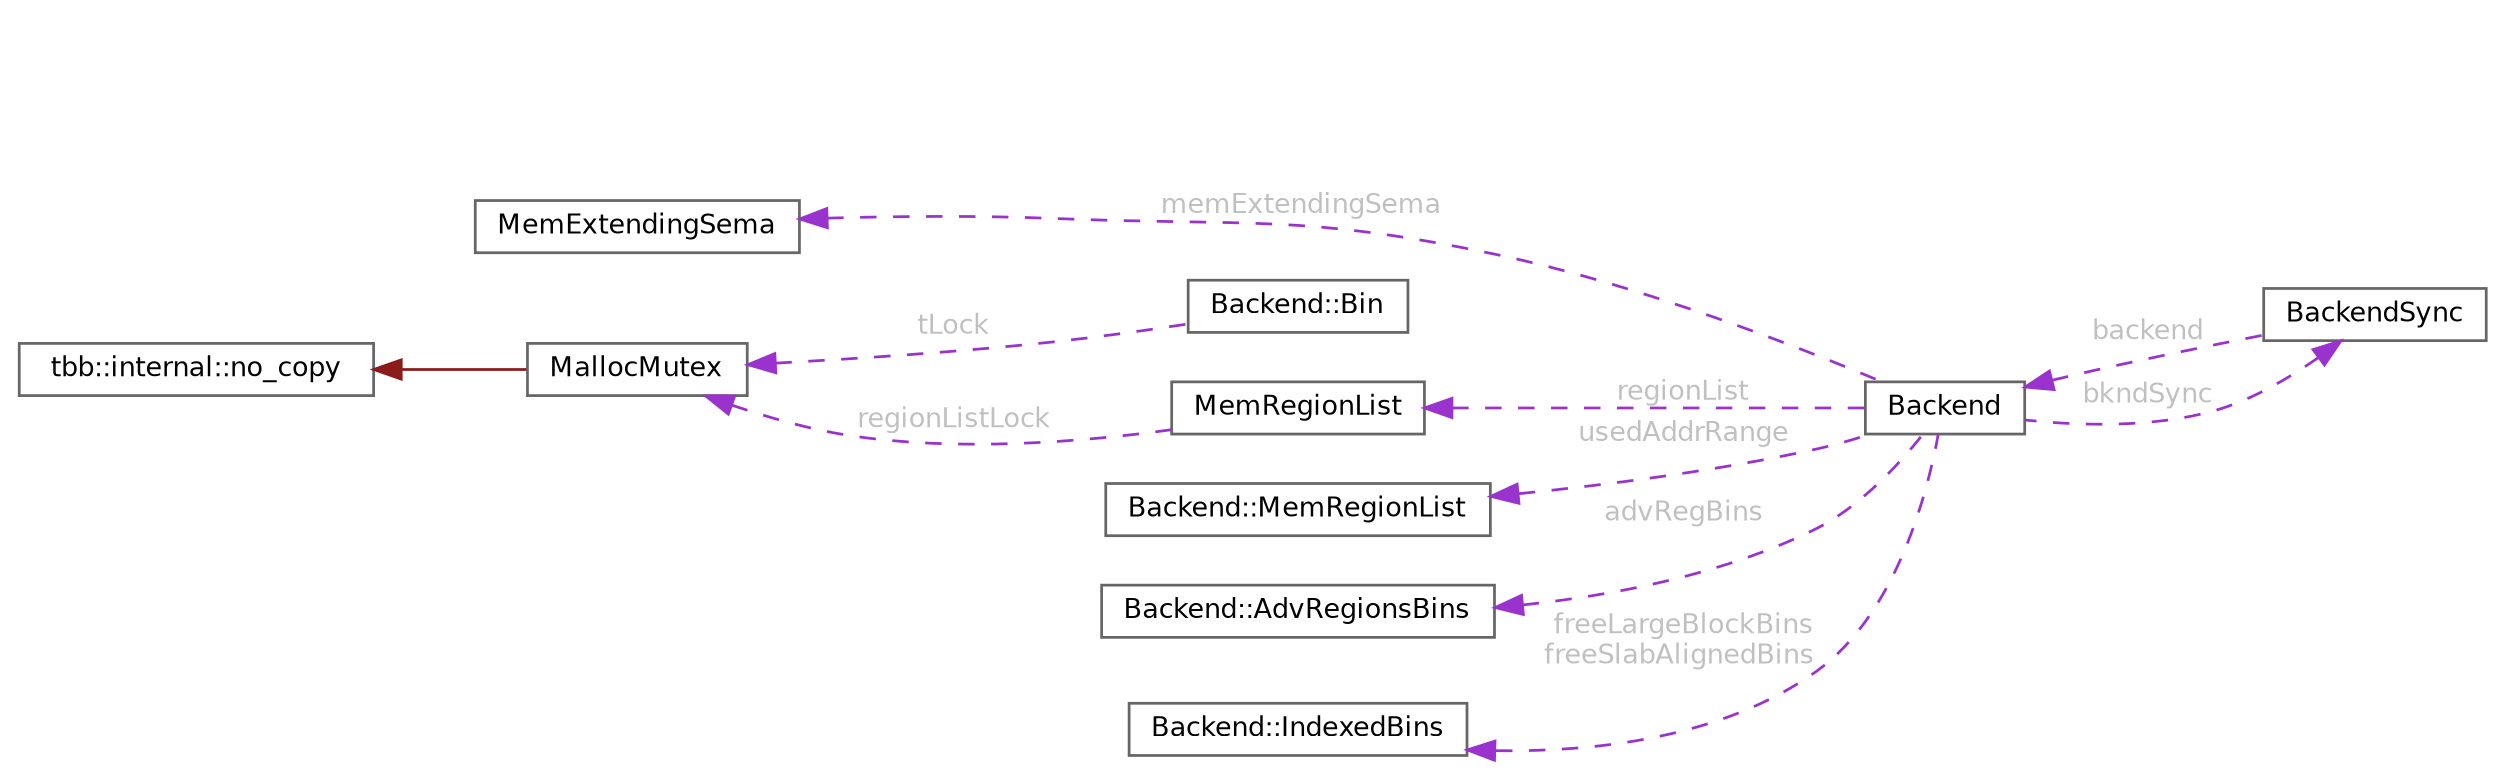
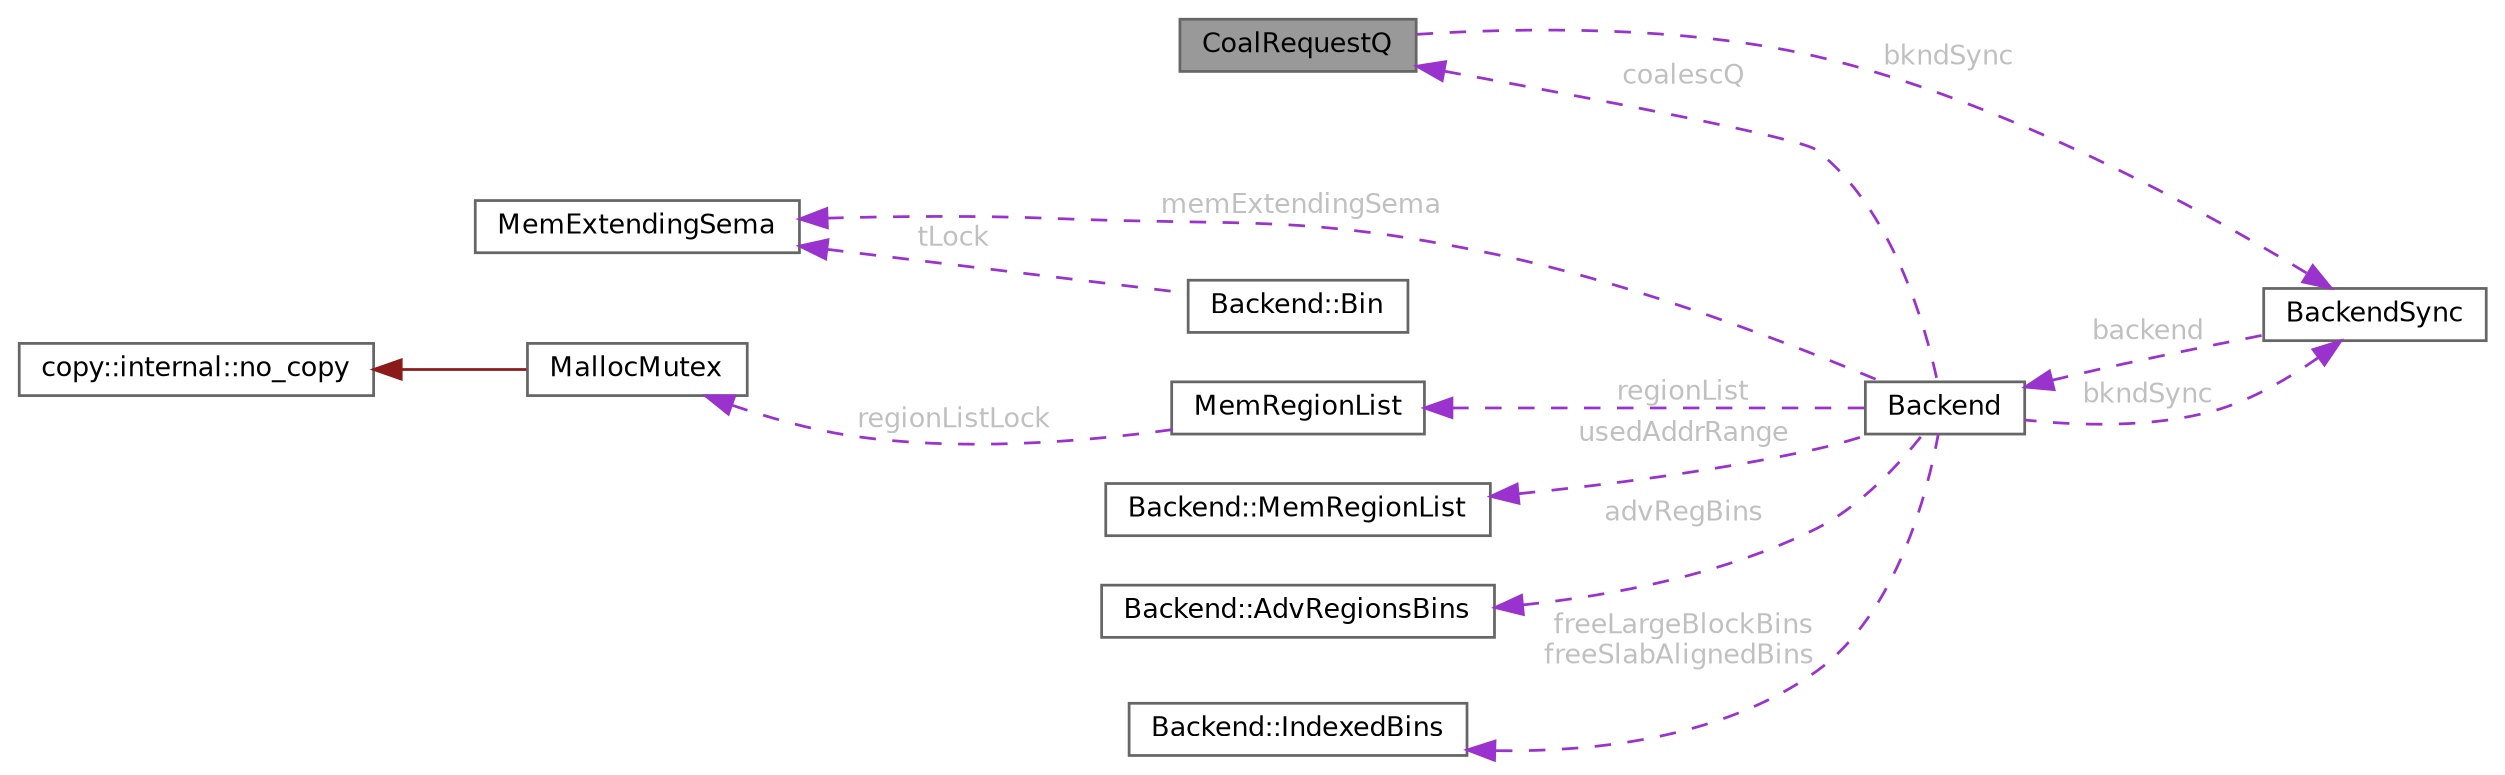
node "CoalRequestQ": added
edge "Backend::Bin" -> "MallocMutex": now "Backend::Bin" -> "MemExtendingSema"
node "tbb::internal::no_copy": label "tbb::internal::no_copy" -> "copy::internal::no_copy"
